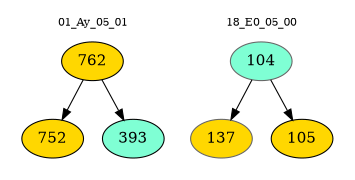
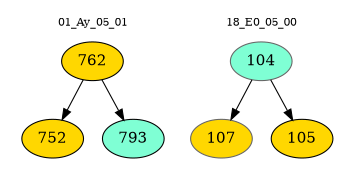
node "393": label "393" -> "793"
node "137": label "137" -> "107"
